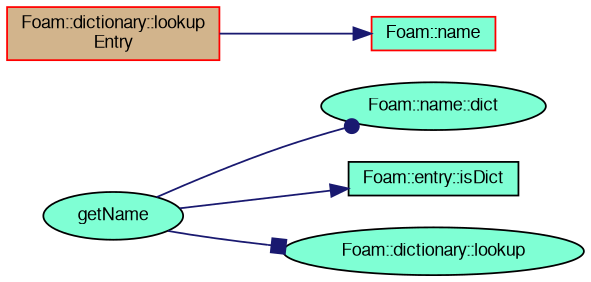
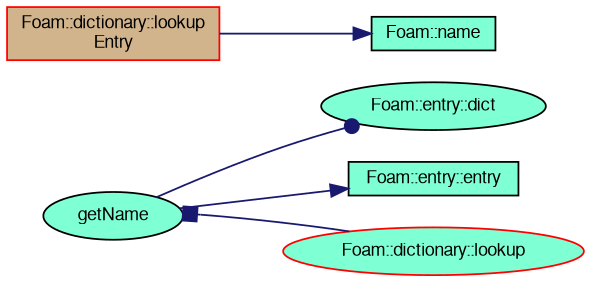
node "Foam::name": color red -> black
node "Foam::name::dict": label "Foam::name::dict" -> "Foam::entry::dict"
node "Foam::entry::isDict": label "Foam::entry::isDict" -> "Foam::entry::entry"
edge "getName" -> "Foam::dictionary::lookup": reversed
node "Foam::dictionary::lookup": color black -> red
